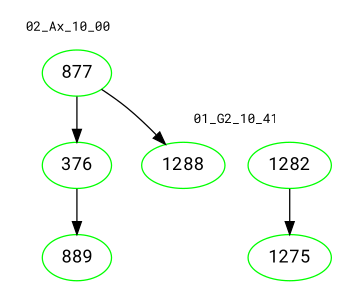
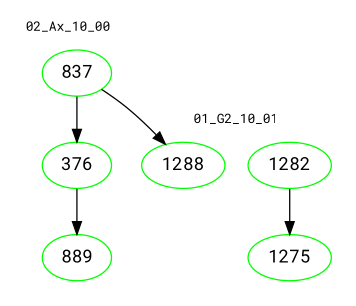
node "877": label "877" -> "837"
cluster "01_G2_10_41": label "01_G2_10_41" -> "01_G2_10_01"
